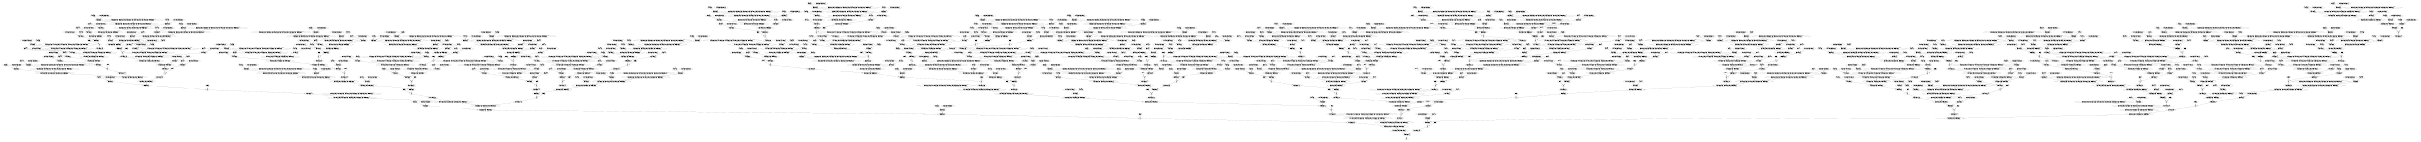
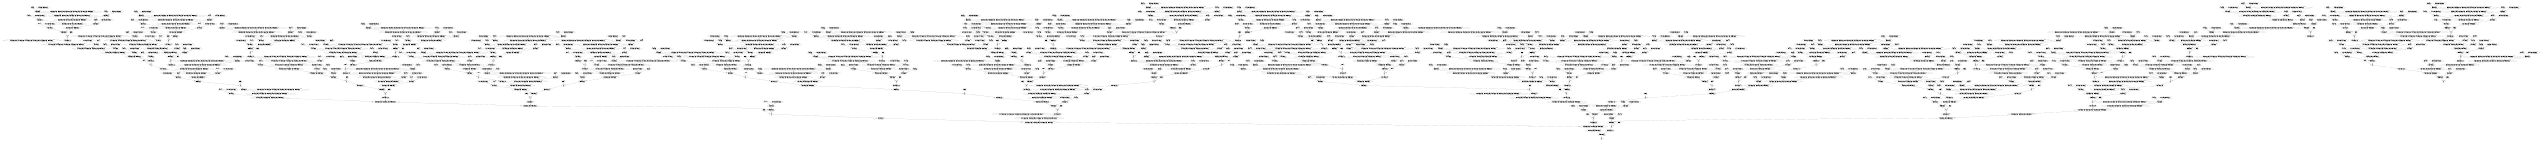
node "(X2v4 imp q) 29": removed
